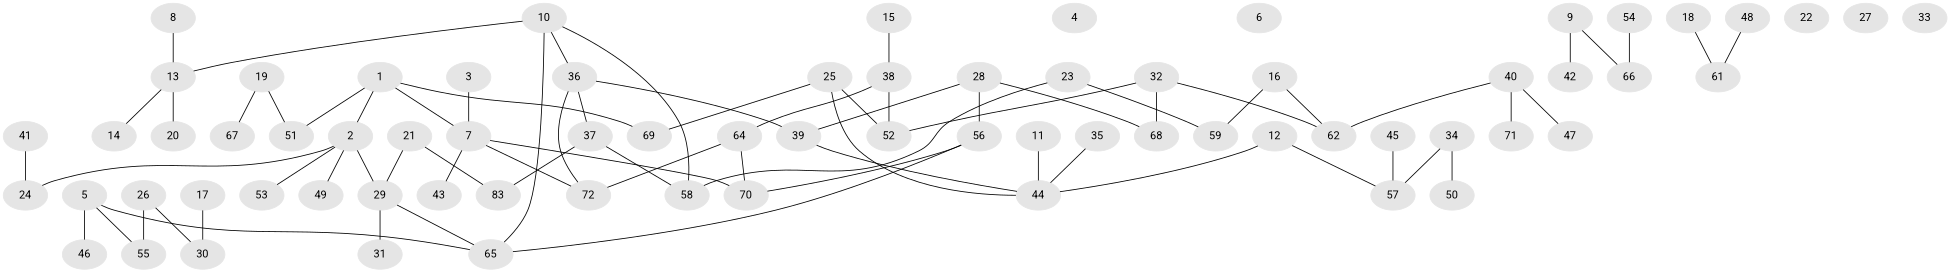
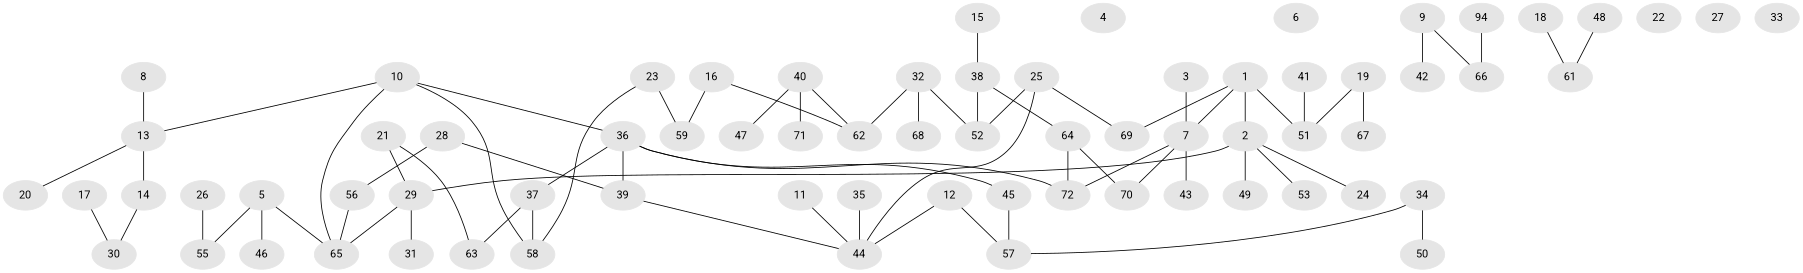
node "54": label "54" -> "94"
edge "28" -- "68": removed
edge "41" -- "24": now "41" -- "51"
edge "36" -- "45": added
edge "56" -- "70": removed
node "83": label "83" -> "63"
edge "26" -- "30": now "14" -- "30"
